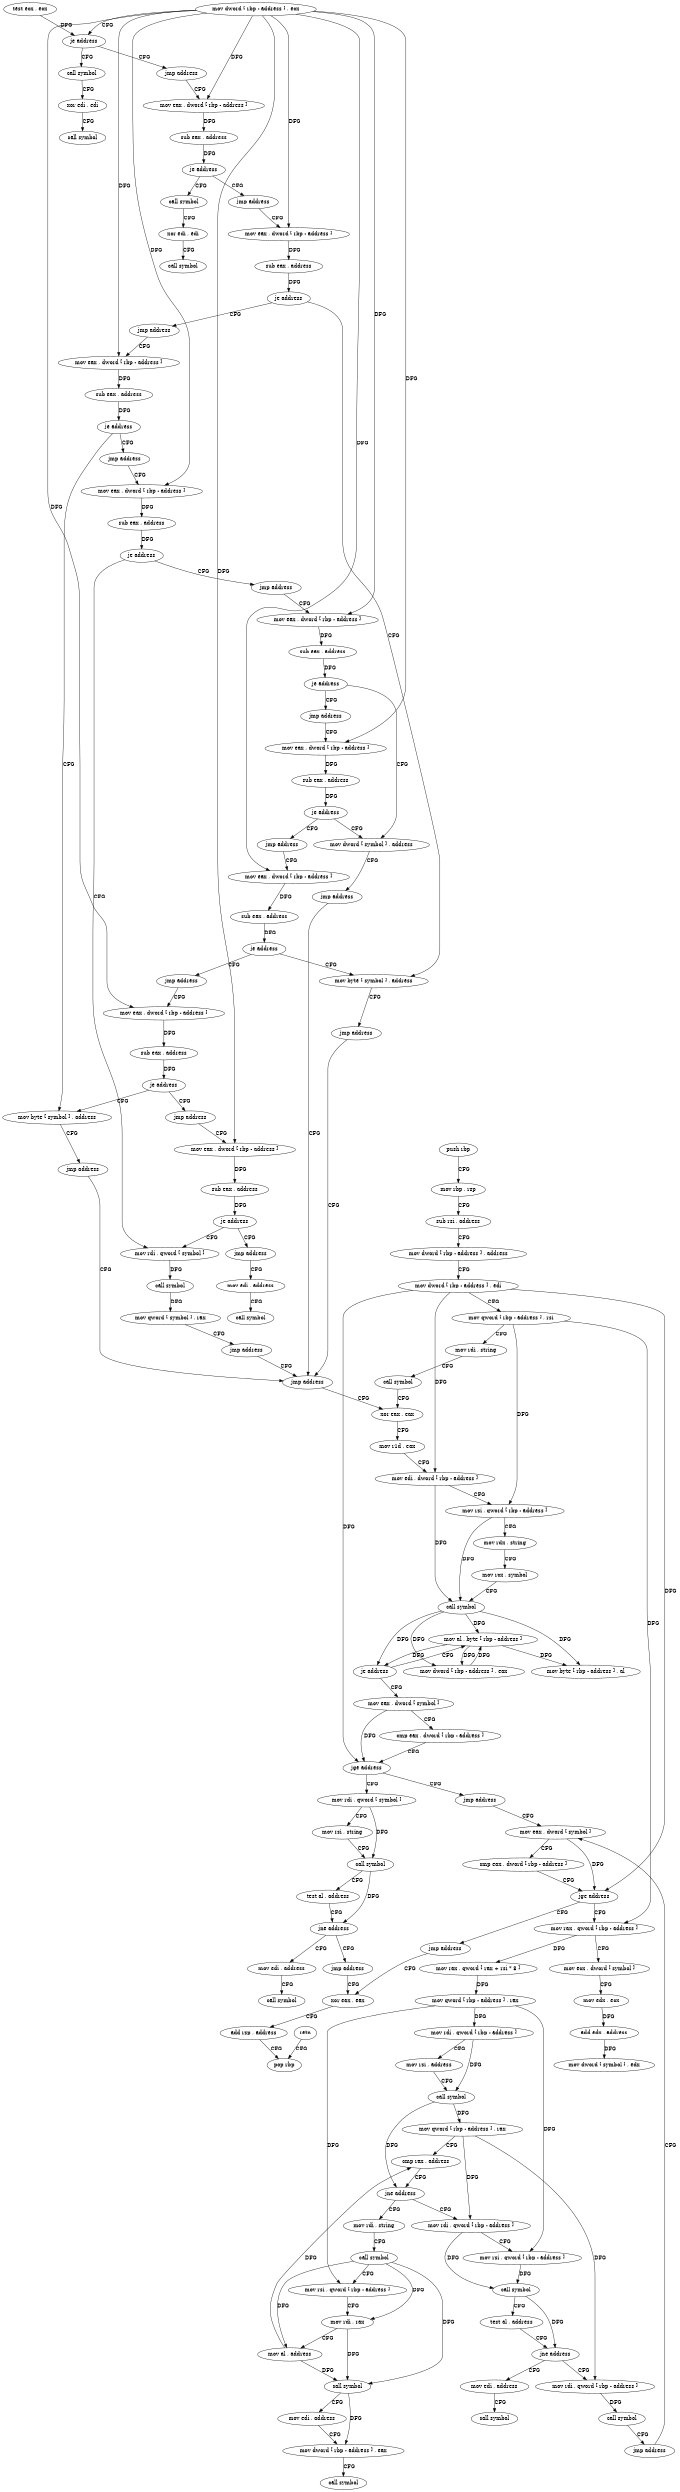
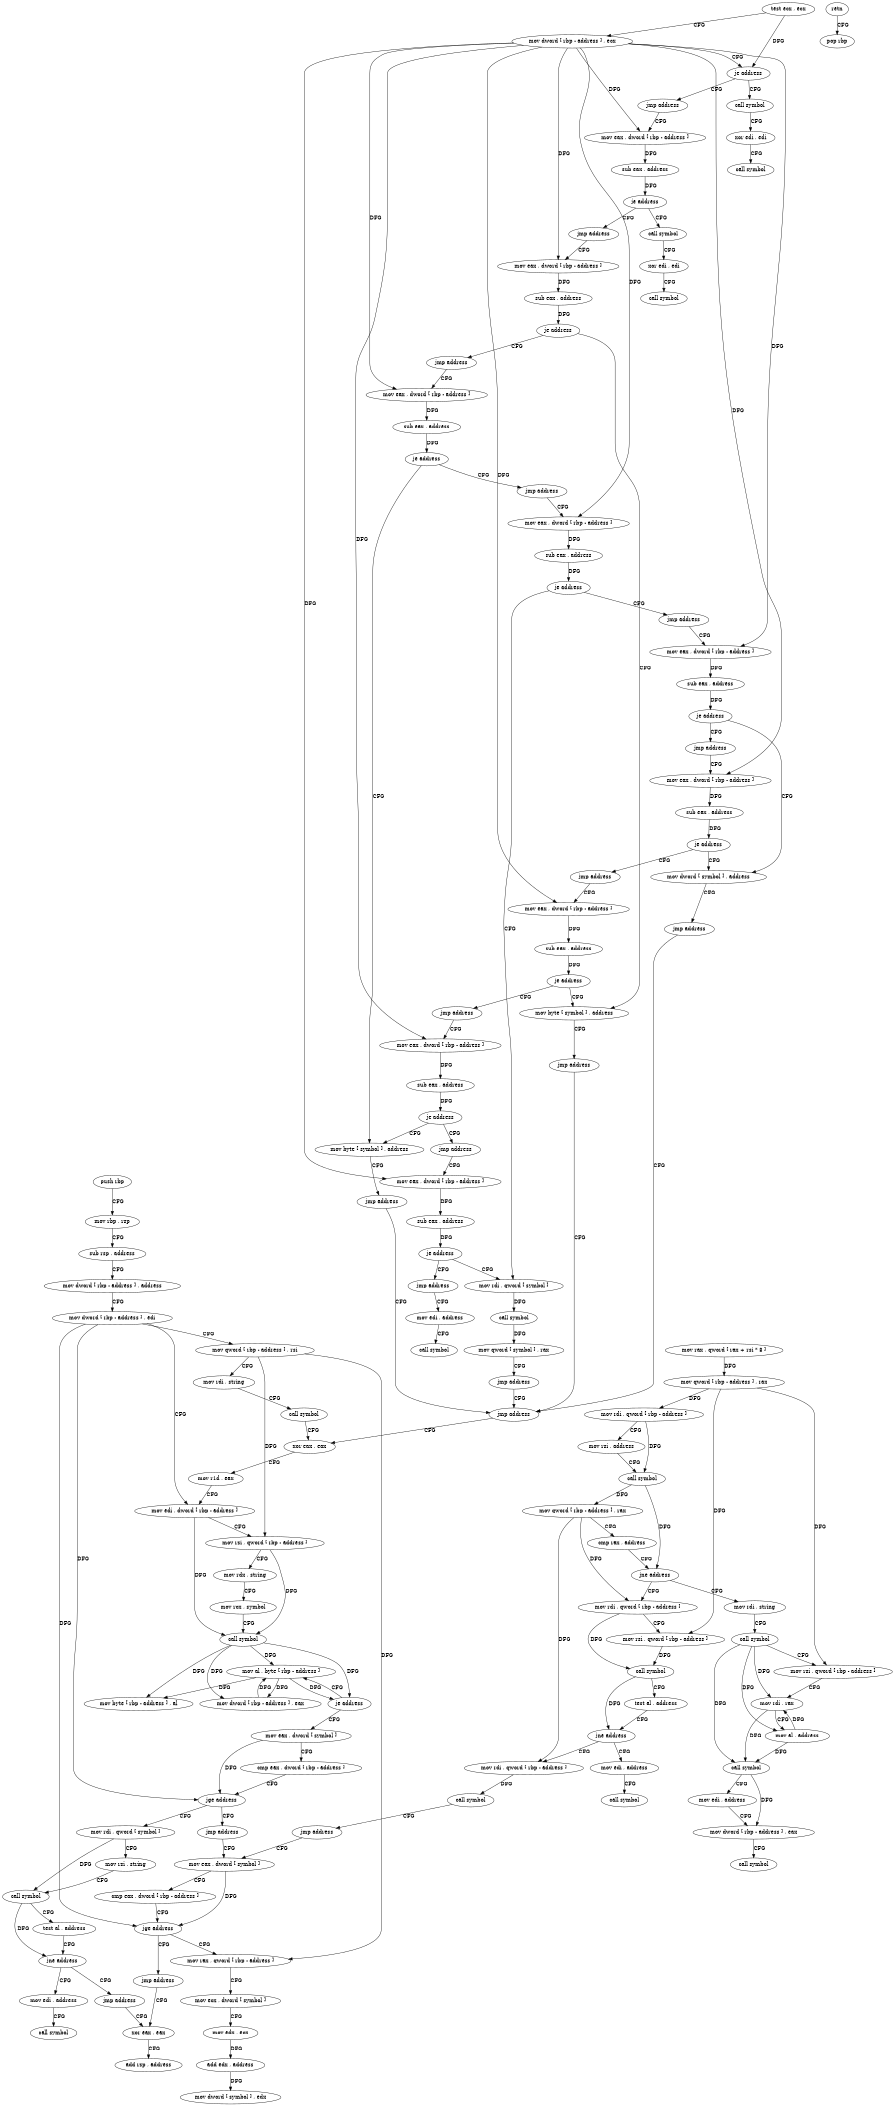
edge "test ecx , ecx" -> "mov dword [ rbp - address ] , ecx": added, label "CFG"
node "sub rsi , address": label "sub rsi , address" -> "sub rsp , address"
edge "mov dword [ rbp - address ] , edi" -> "mov edi , dword [ rbp - address ]": label "DFG" -> "CFG"
edge "mov rax , qword [ rbp - address ]" -> "mov rax , qword [ rax + rsi * 8 ]": removed, label "DFG"
edge "add rsp , address" -> "pop rbp": removed, label "CFG"
edge "mov al , address" -> "cmp rax , address": now "mov al , address" -> "mov rdi , rax"
